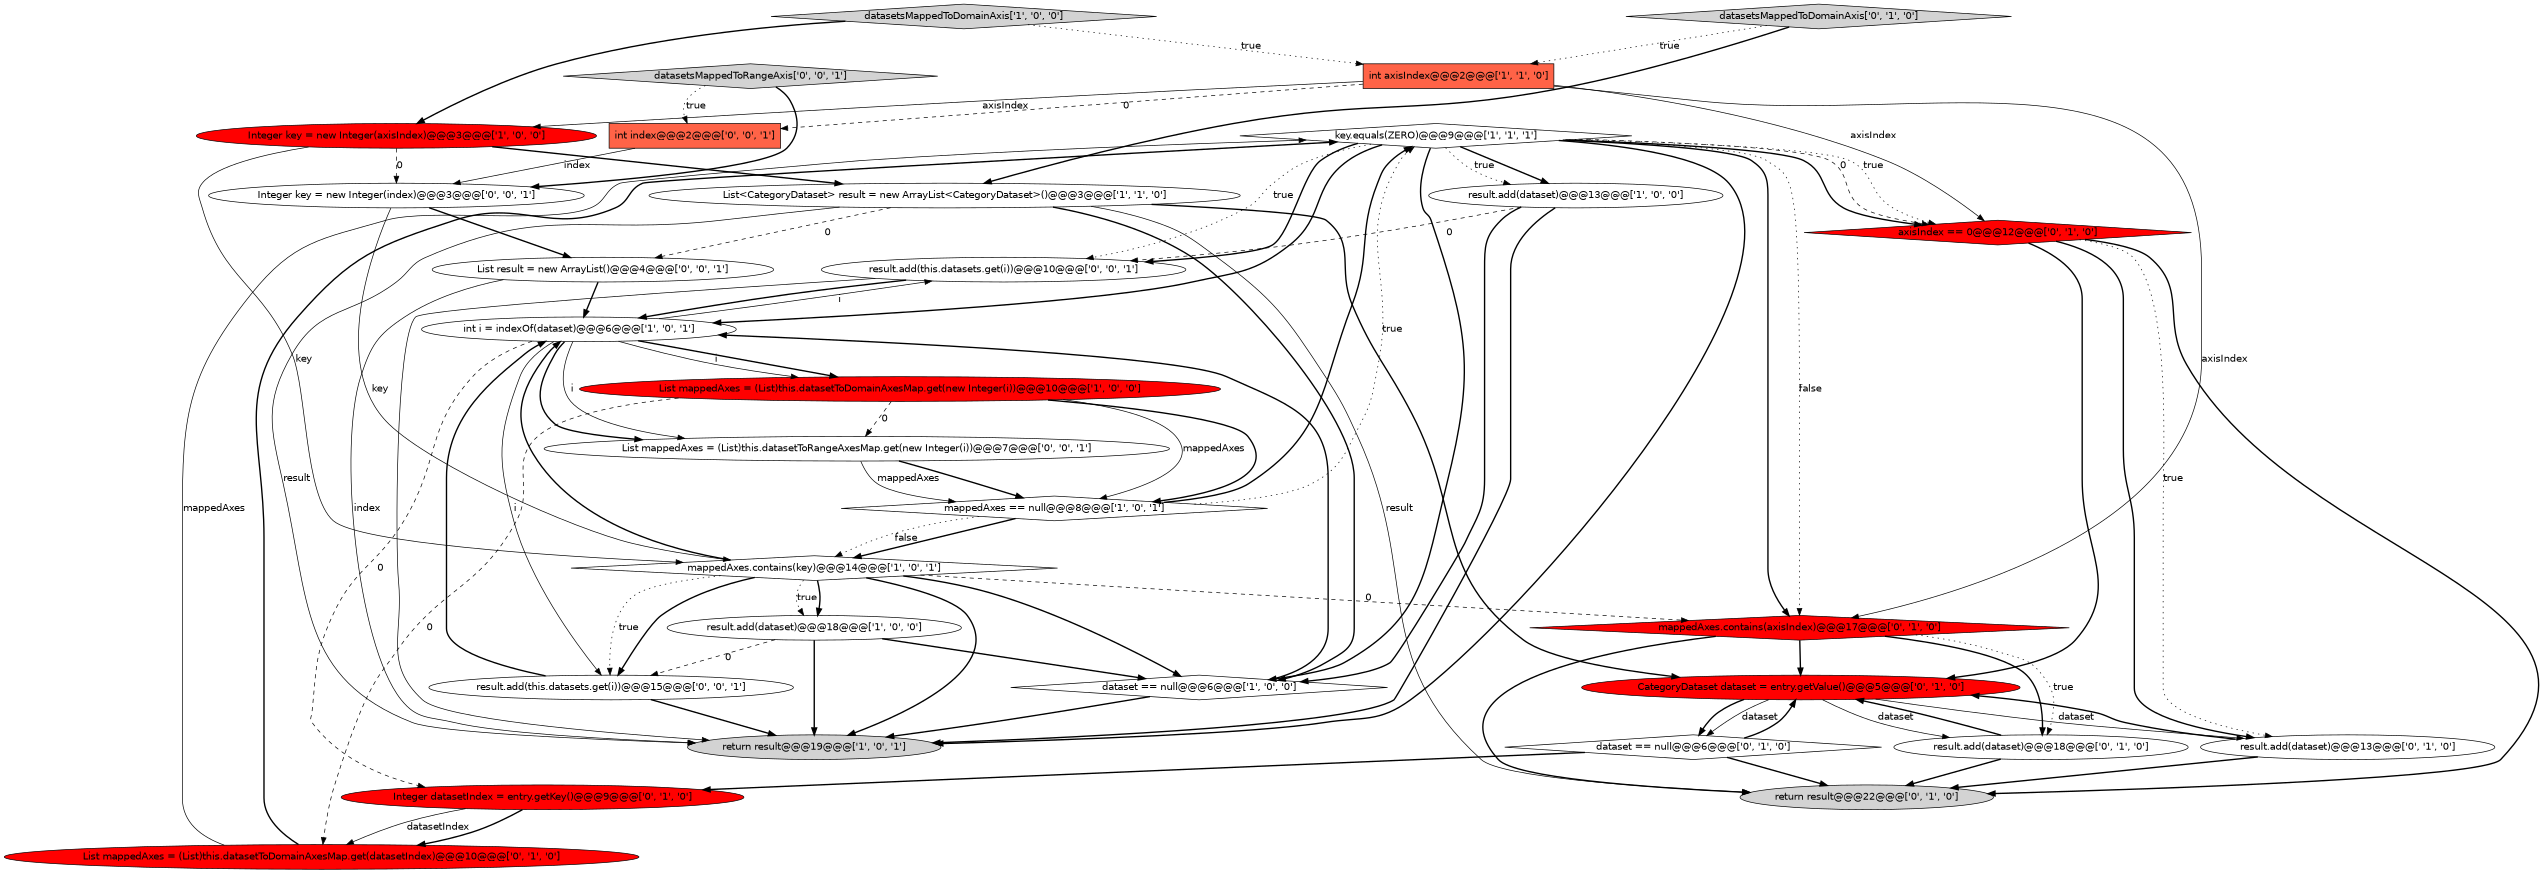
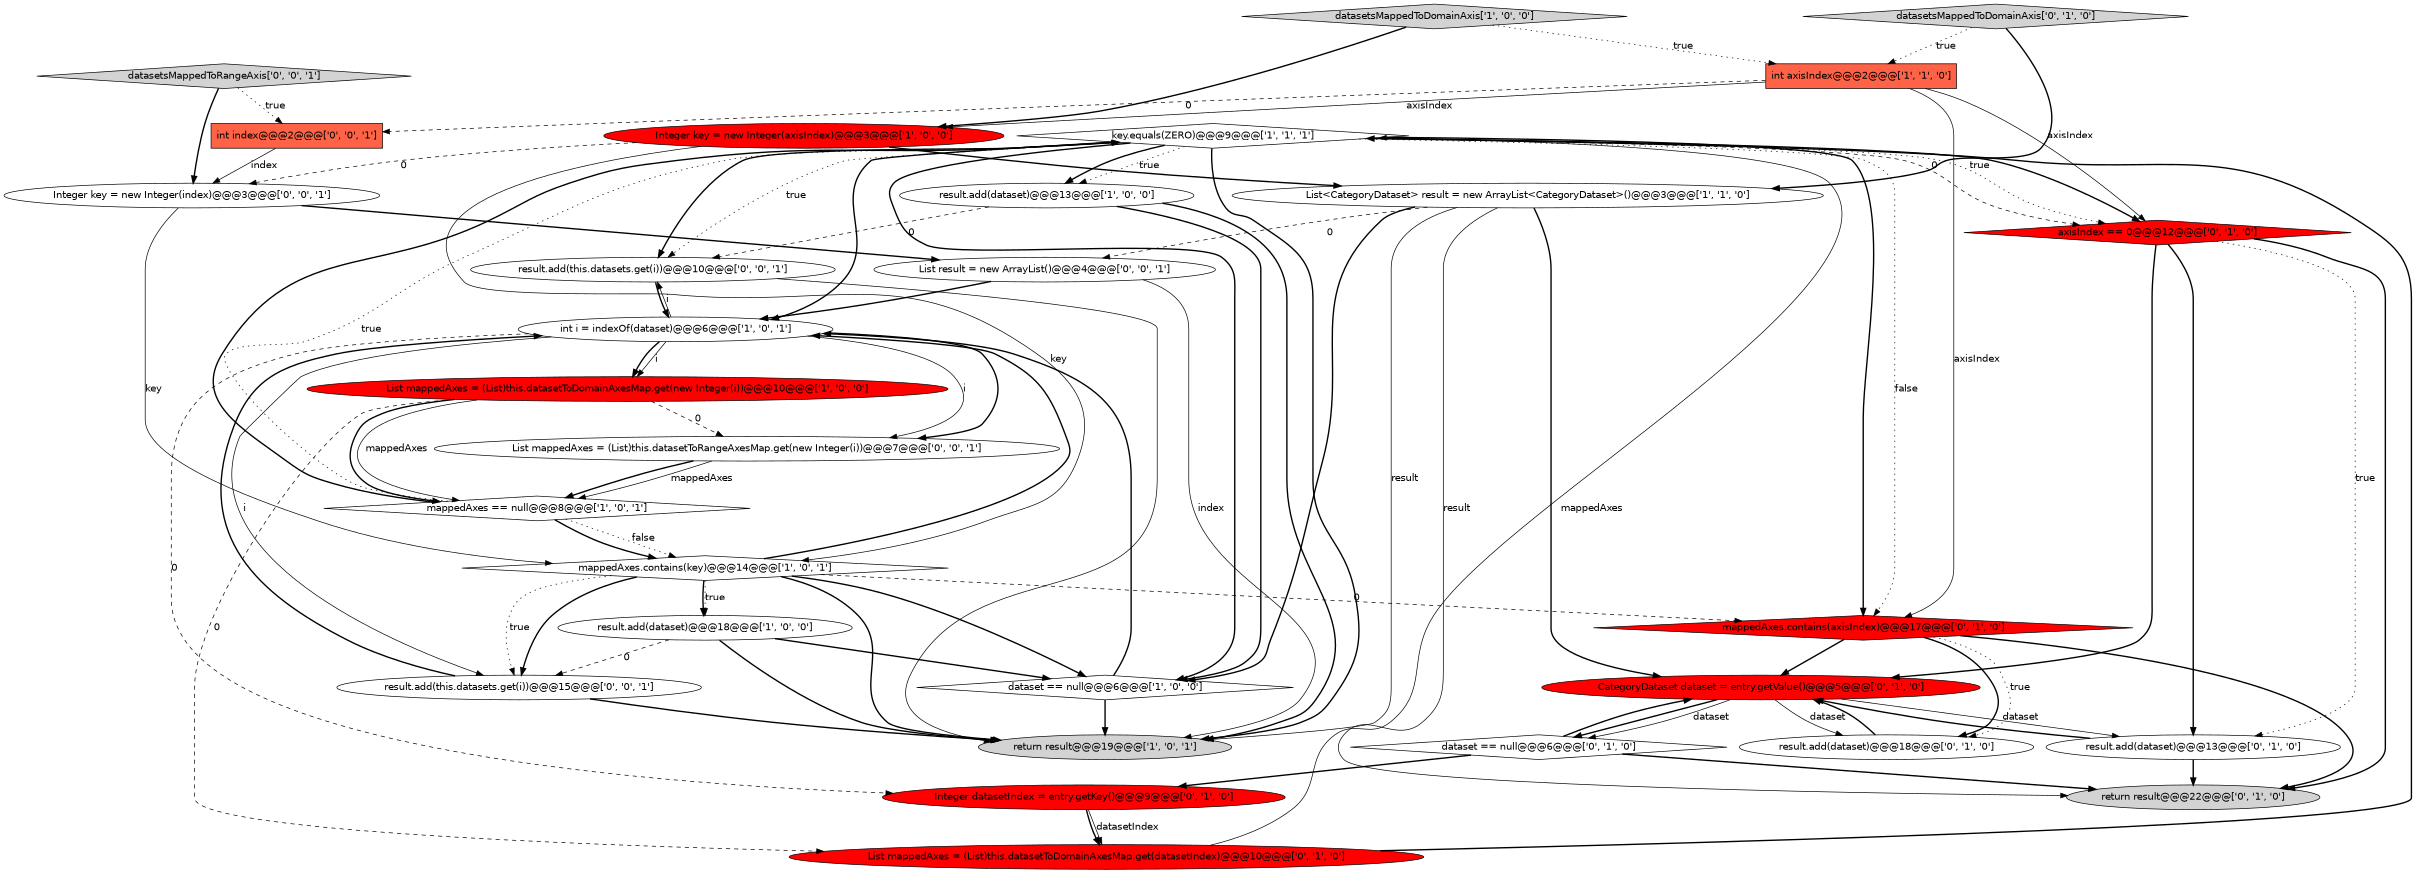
edge "result.add(dataset)@@@18@@@['0', '1', '0']" -> "return result@@@22@@@['0', '1', '0']": removed
